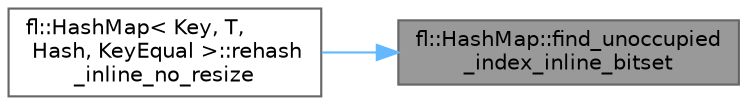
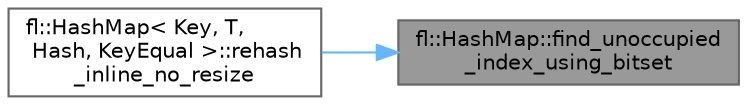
node "fl::HashMap::find_unoccupied _index_inline_bitset": label "fl::HashMap::find_unoccupied _index_inline_bitset" -> "fl::HashMap::find_unoccupied _index_using_bitset"
